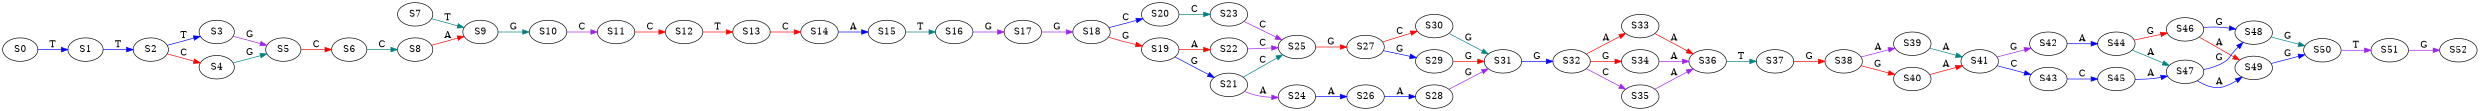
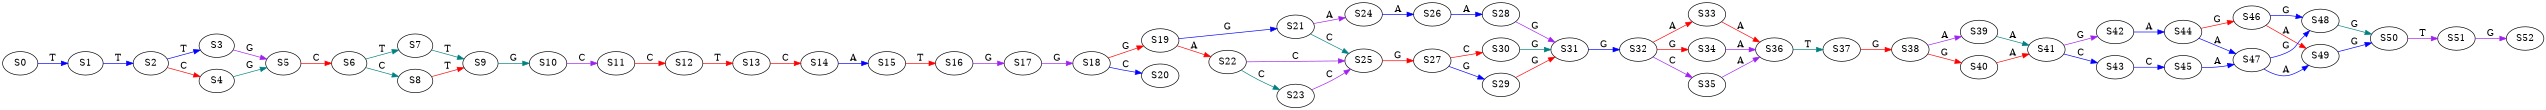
edge "S20" -> "S23": now "S22" -> "S23"
edge "S15" -> "S16": color teal -> red
edge "S8" -> "S9": label "A" -> "T"
edge "S6" -> "S7": added, label "T"
edge "S44" -> "S47": color teal -> blue
